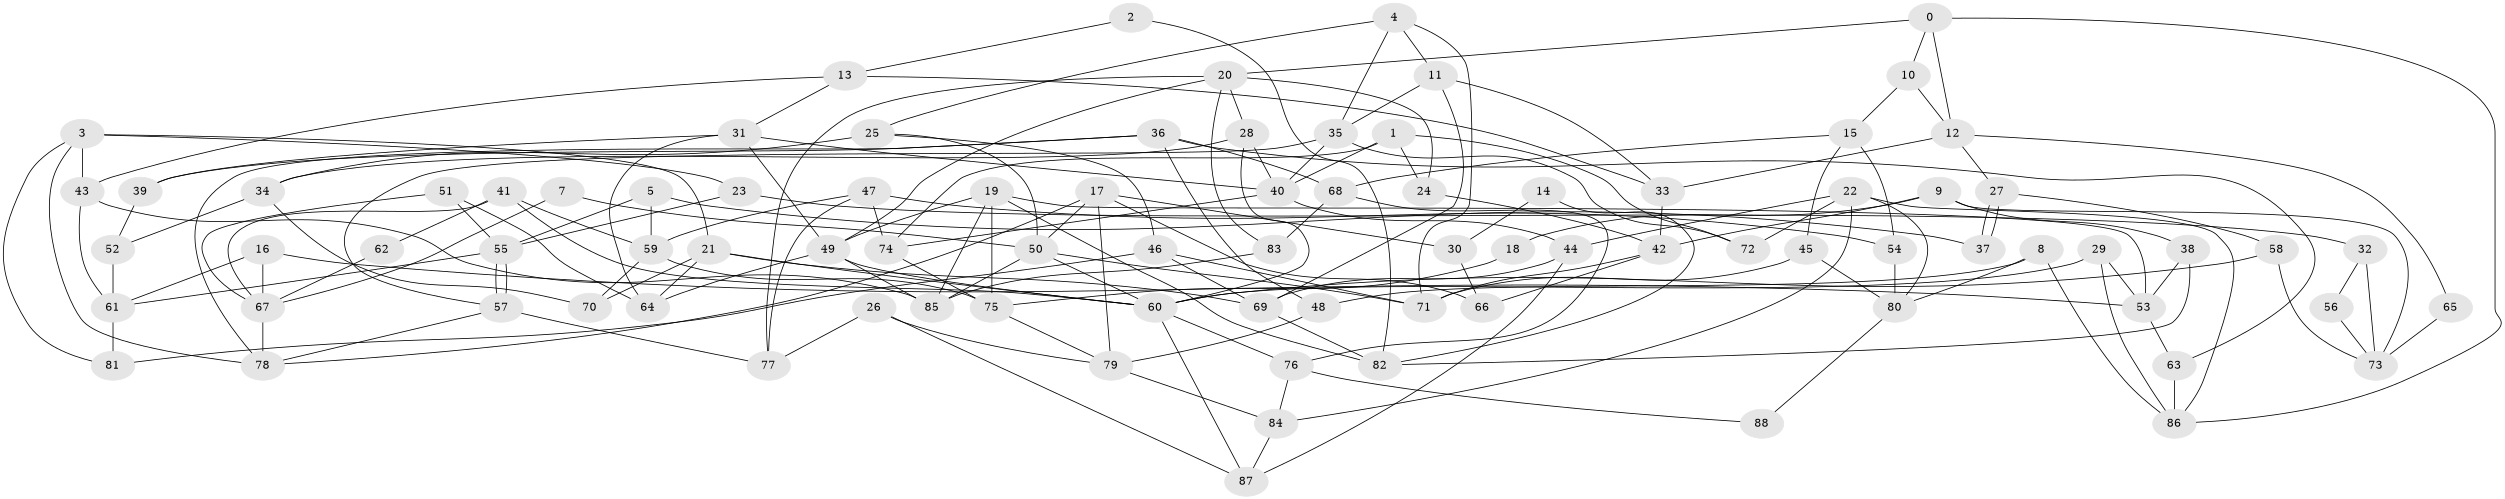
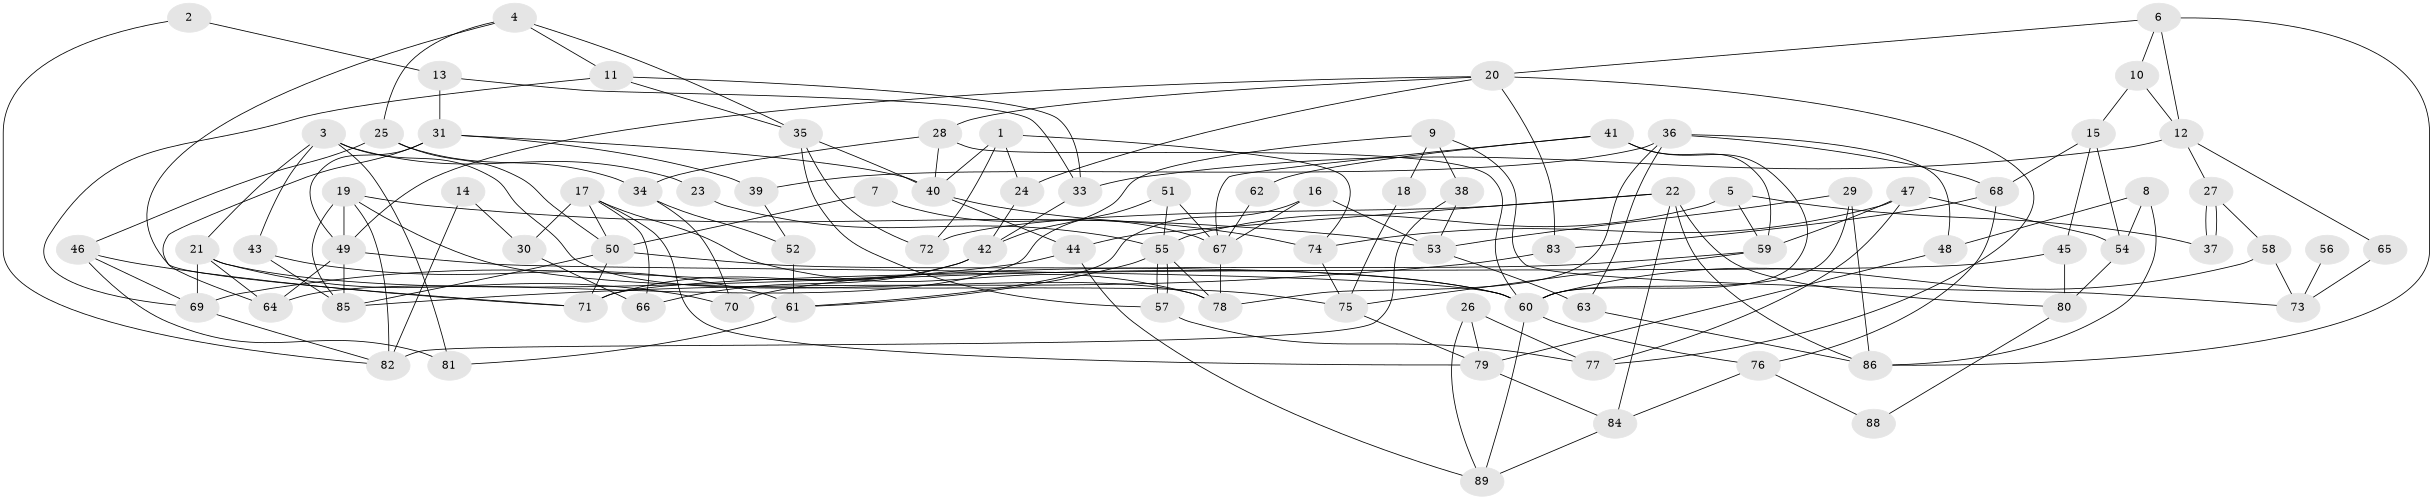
node "0": label "0" -> "6"
edge "13" -- "43": removed
node "32": removed
edge "8" -- "80": now "8" -- "54"
edge "57" -- "78": now "55" -- "78"
node "87": label "87" -> "89"
